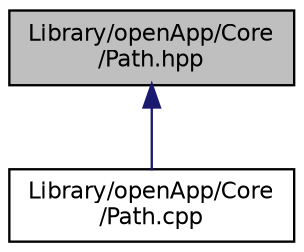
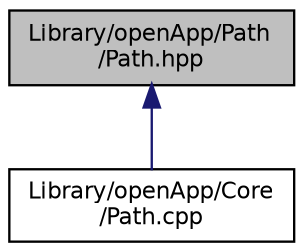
node "Library/openApp/Core /Path.hpp": label "Library/openApp/Core /Path.hpp" -> "Library/openApp/Path /Path.hpp"
